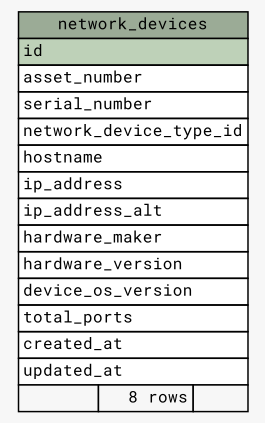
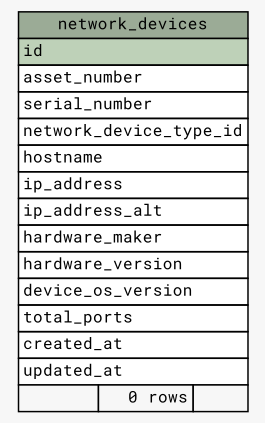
node "network_devices": text "8 rows" -> "0 rows"
